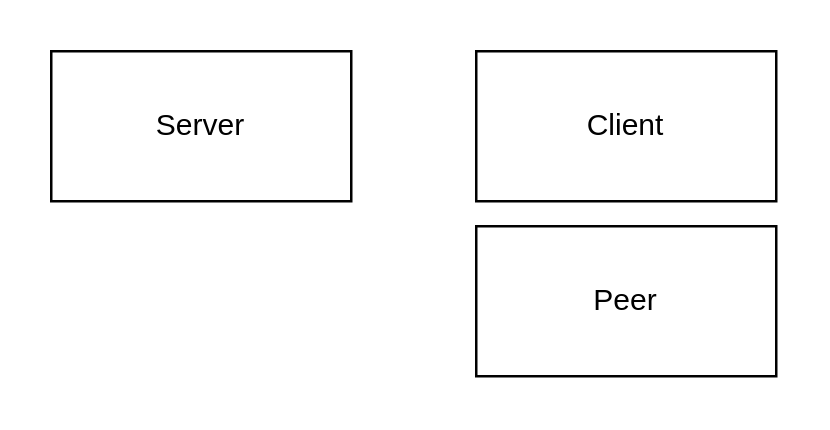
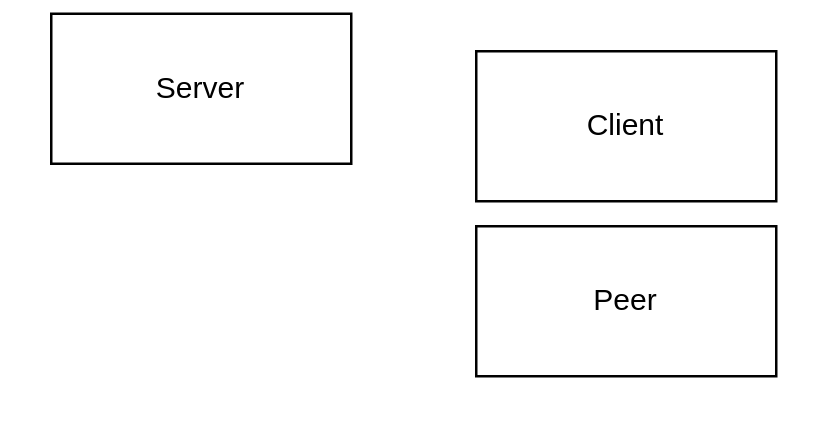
node "Server": moved (201, 126) -> (201, 89)
